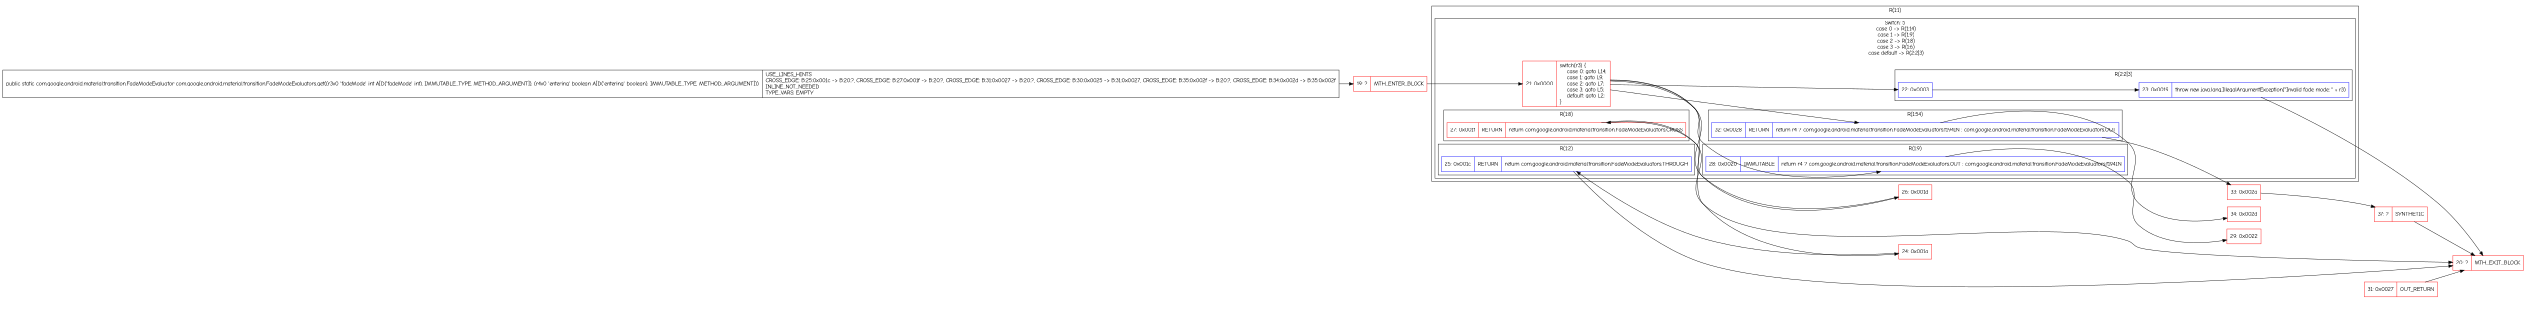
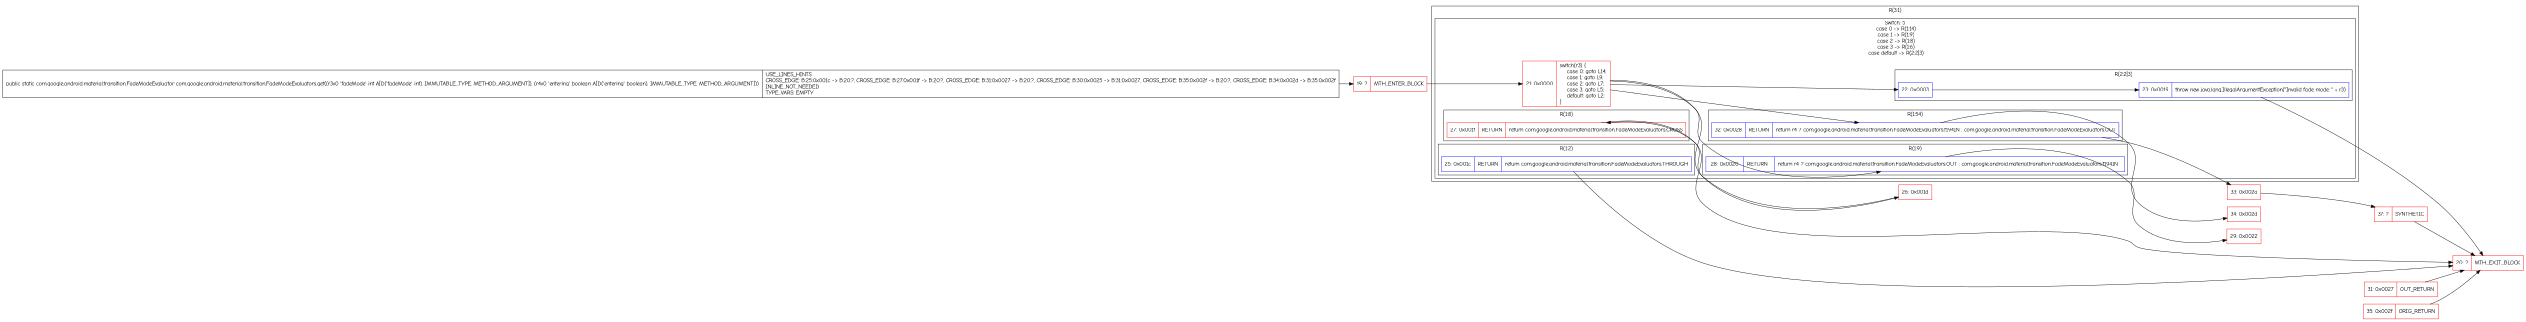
cluster "R(1:1)": label "R(1:1)" -> "R(3:1)"
node "28: 0x0020": text "IMMUTABLE" -> "RETURN"
node "24: 0x001a": removed
node "35: 0x002f": added
